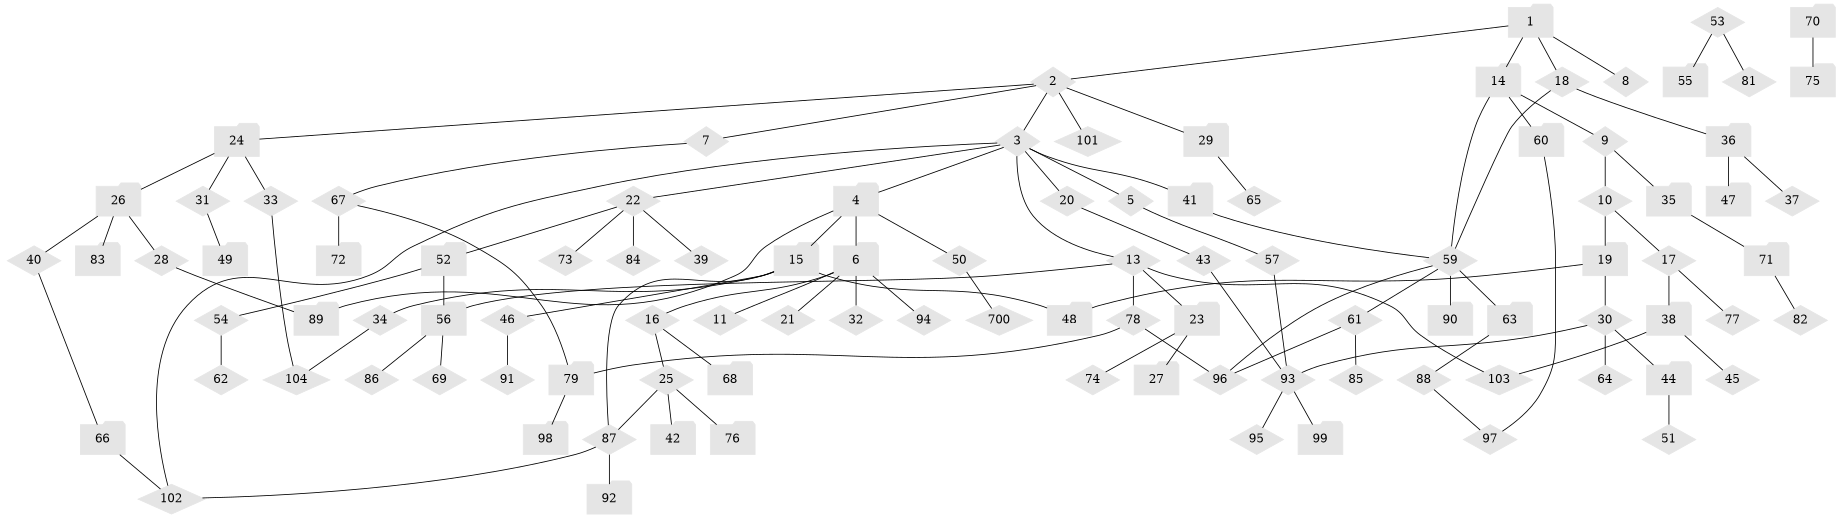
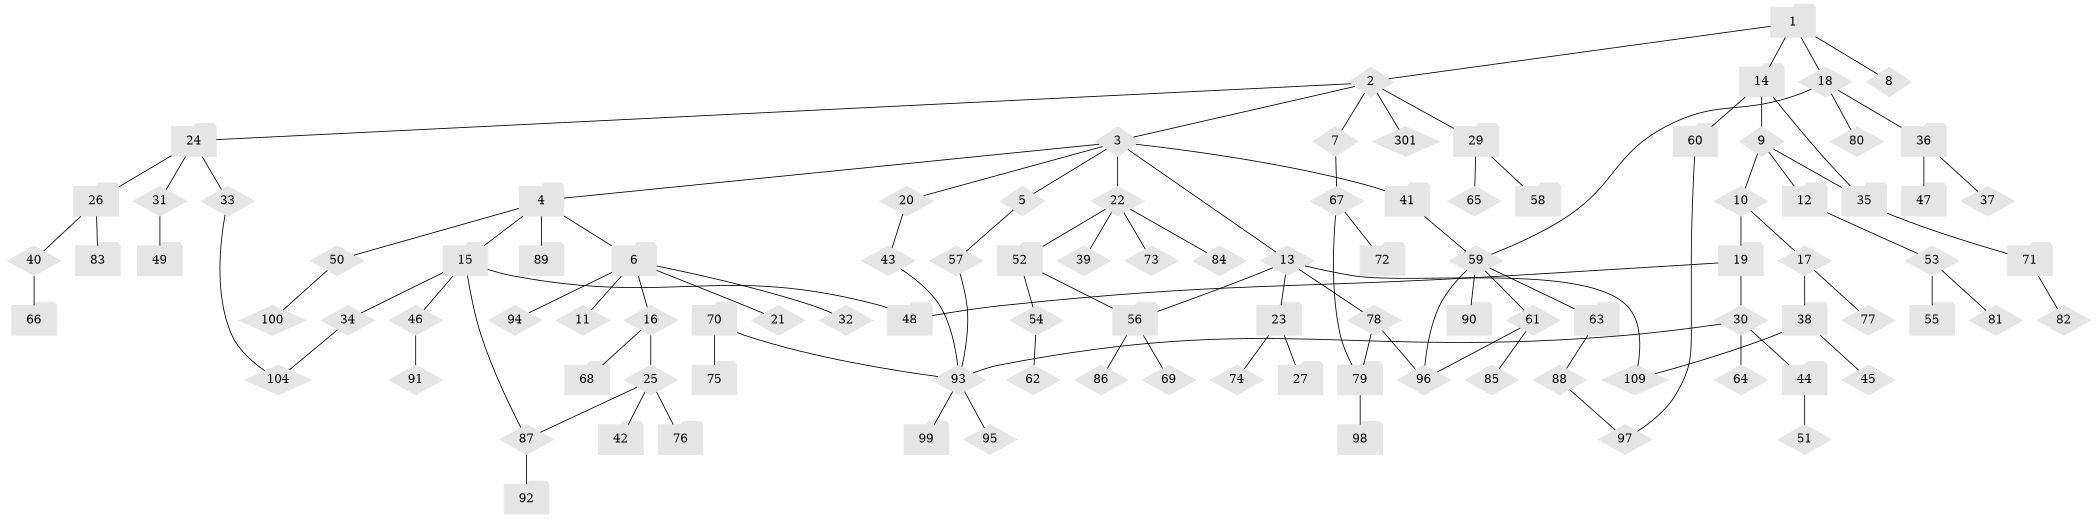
node "101": label "101" -> "301"
node "80": added
edge "14" -- "59": now "14" -- "35"
node "58": added
node "12": added
node "28": removed
node "700": label "700" -> "100"
edge "70" -- "93": added
node "103": label "103" -> "109"
node "102": removed
